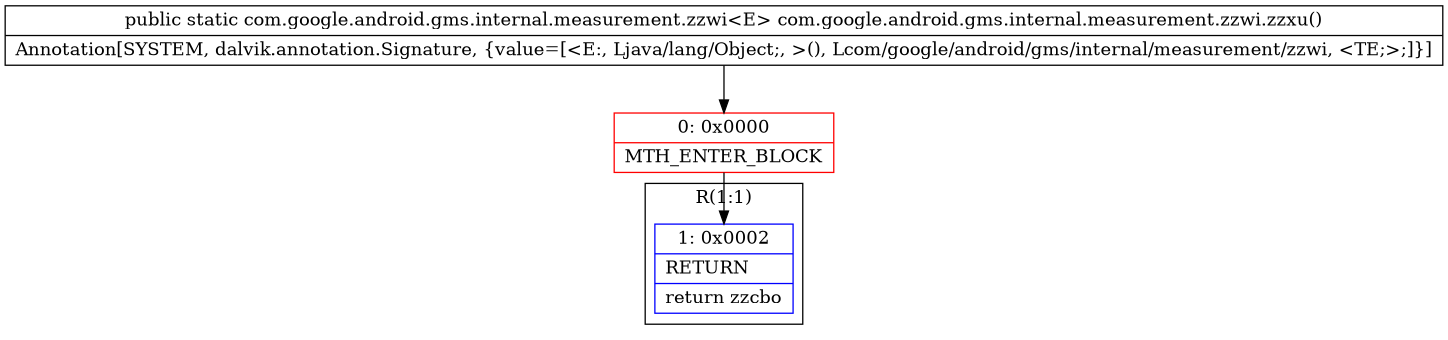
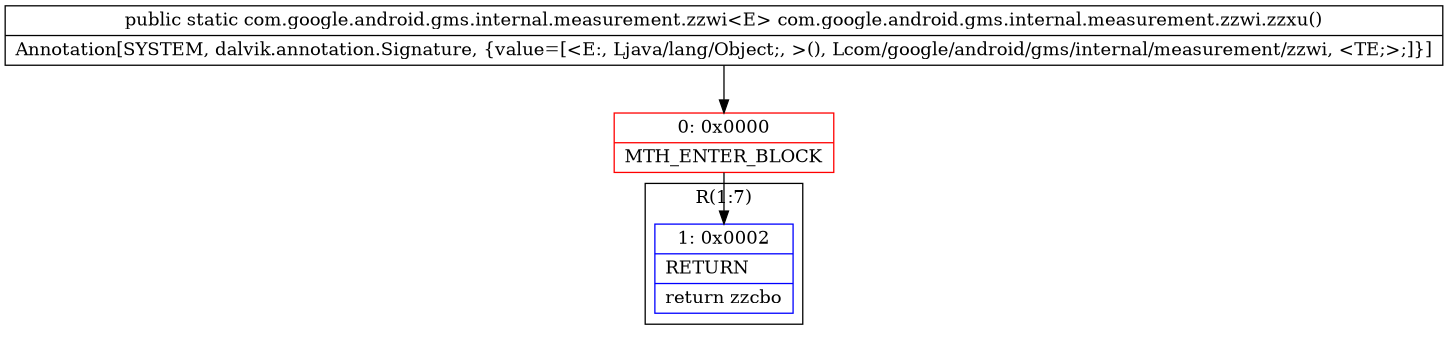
cluster "R(1:1)": label "R(1:1)" -> "R(1:7)"
